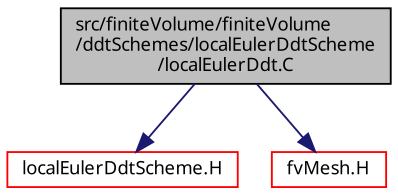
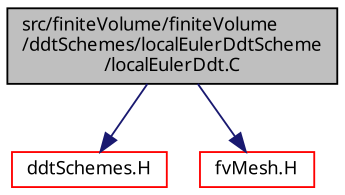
node "localEulerDdtScheme.H": label "localEulerDdtScheme.H" -> "ddtSchemes.H"
